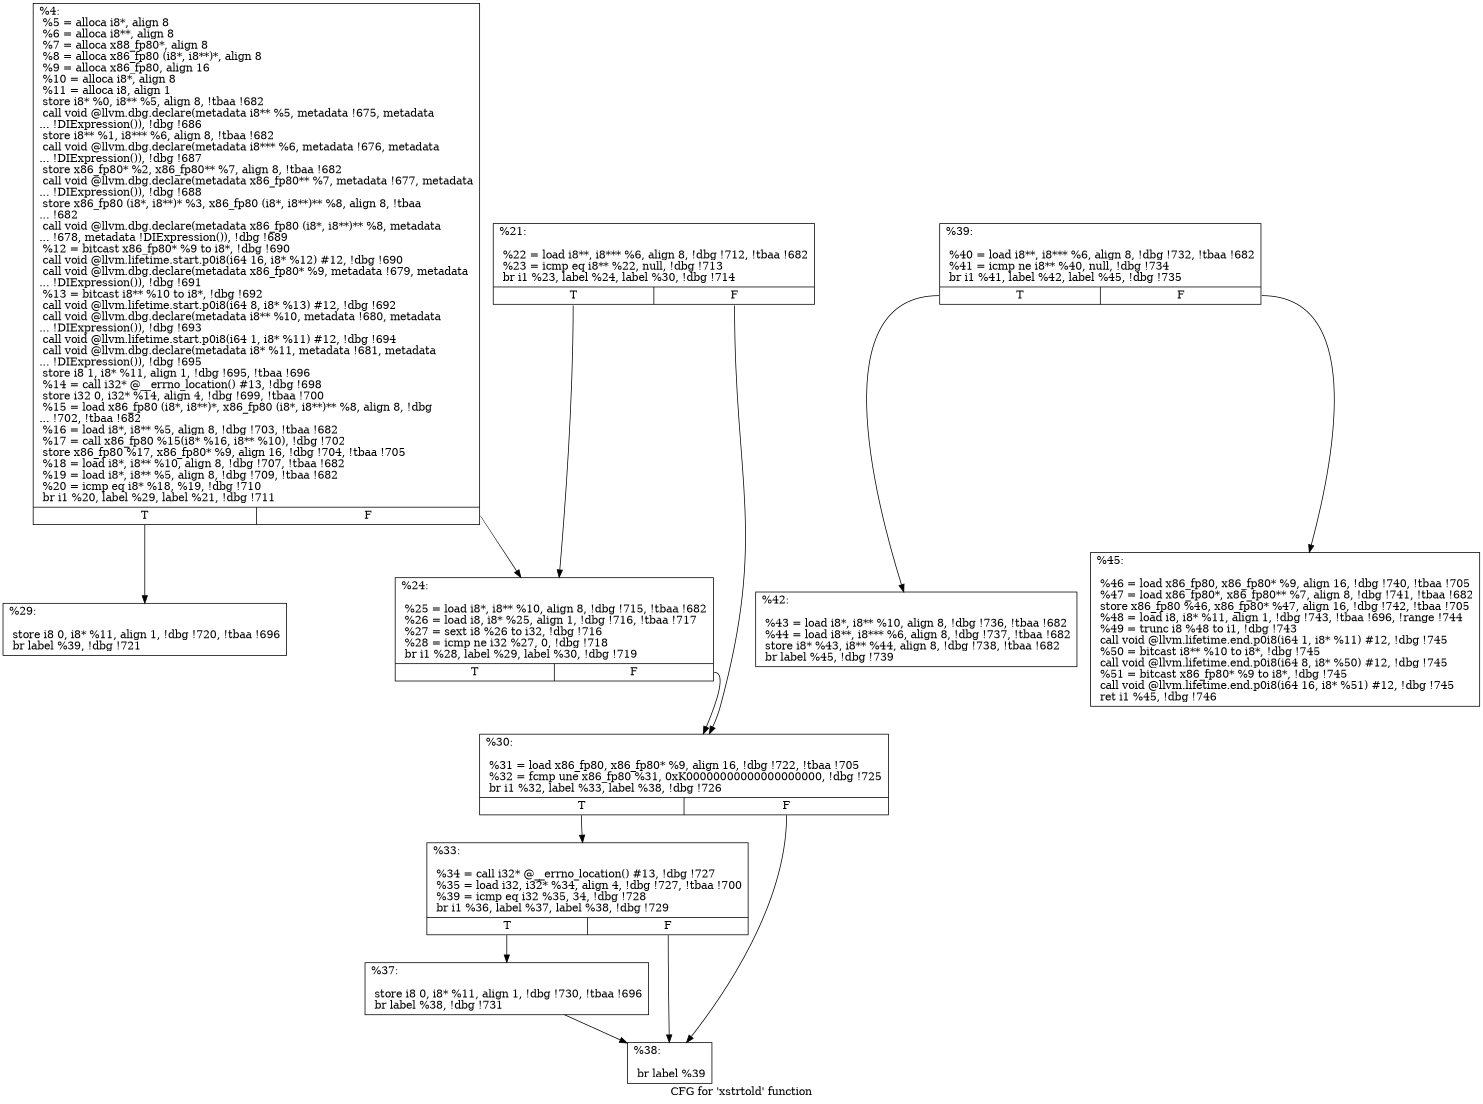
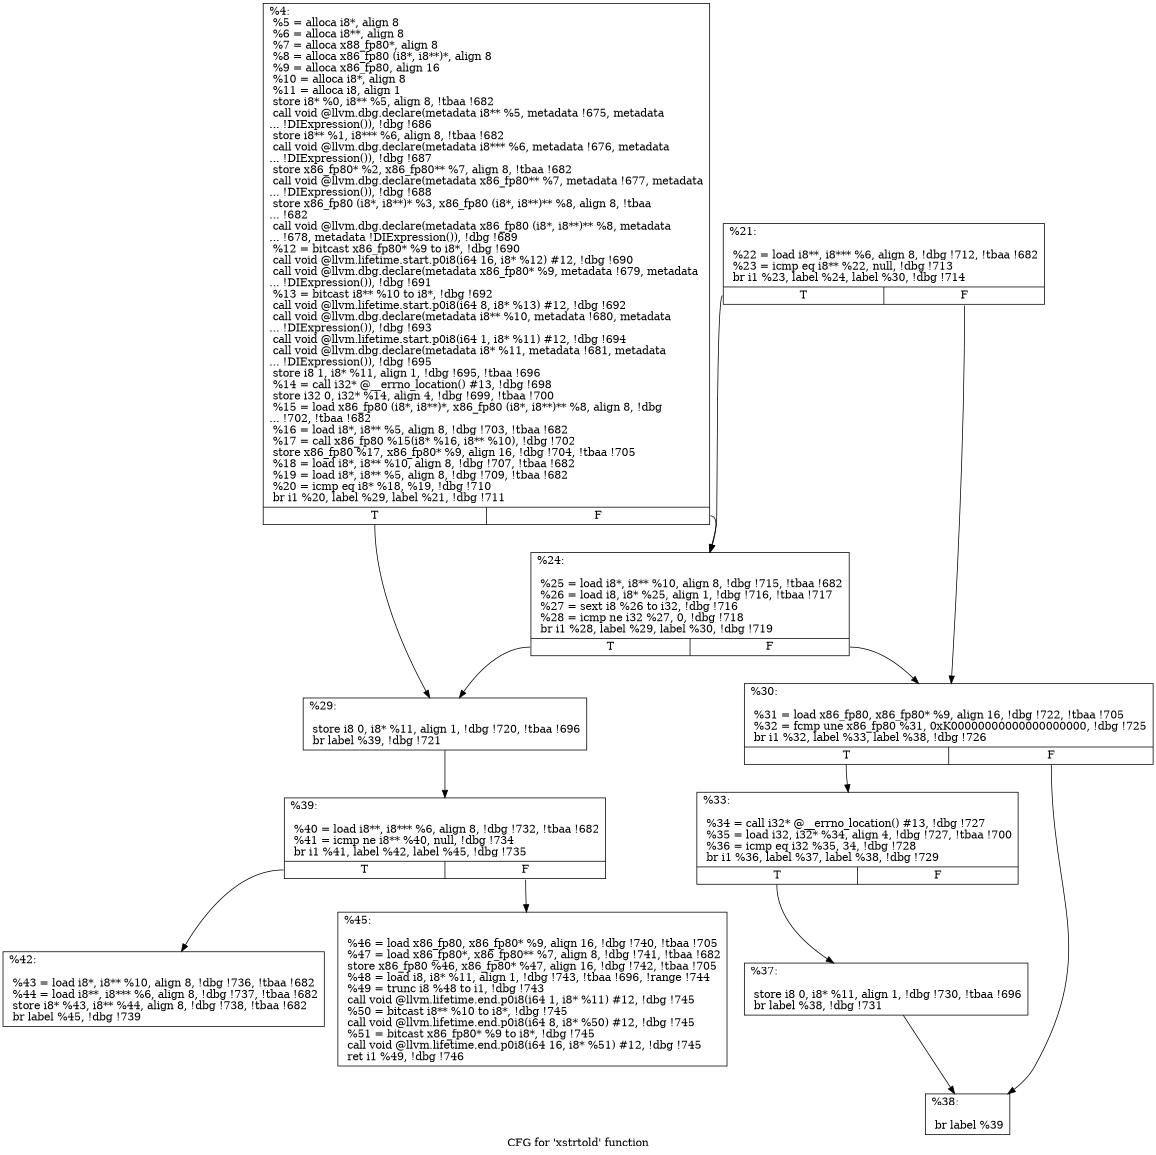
edge "%24:" -> "%29:": added
node "%45:": text "ret i1 %45, !dbg !746" -> "ret i1 %49, !dbg !746"
edge "%29:" -> "%39:": added
node "%33:": text "%39 = icmp eq i32 %35, 34, !dbg !728" -> "%36 = icmp eq i32 %35, 34, !dbg !728"
edge "%33:" -> "%38:": removed
